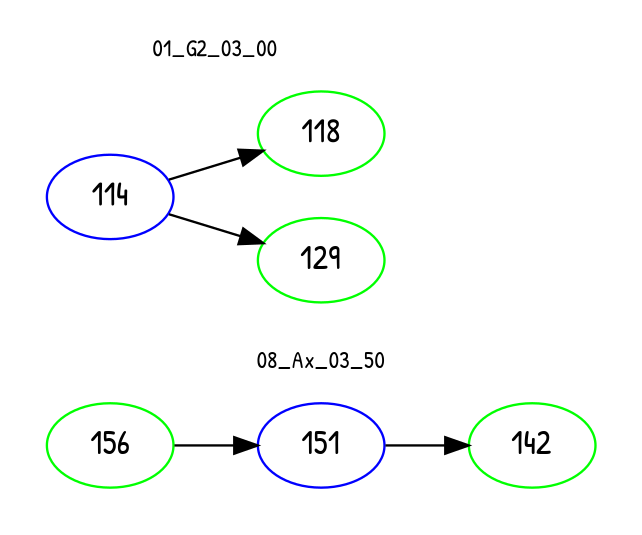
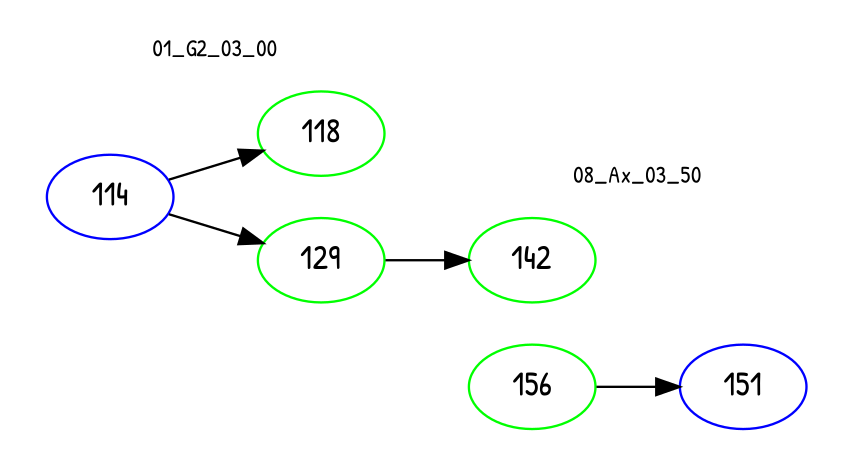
edge "151" -> "142": now "129" -> "142"
